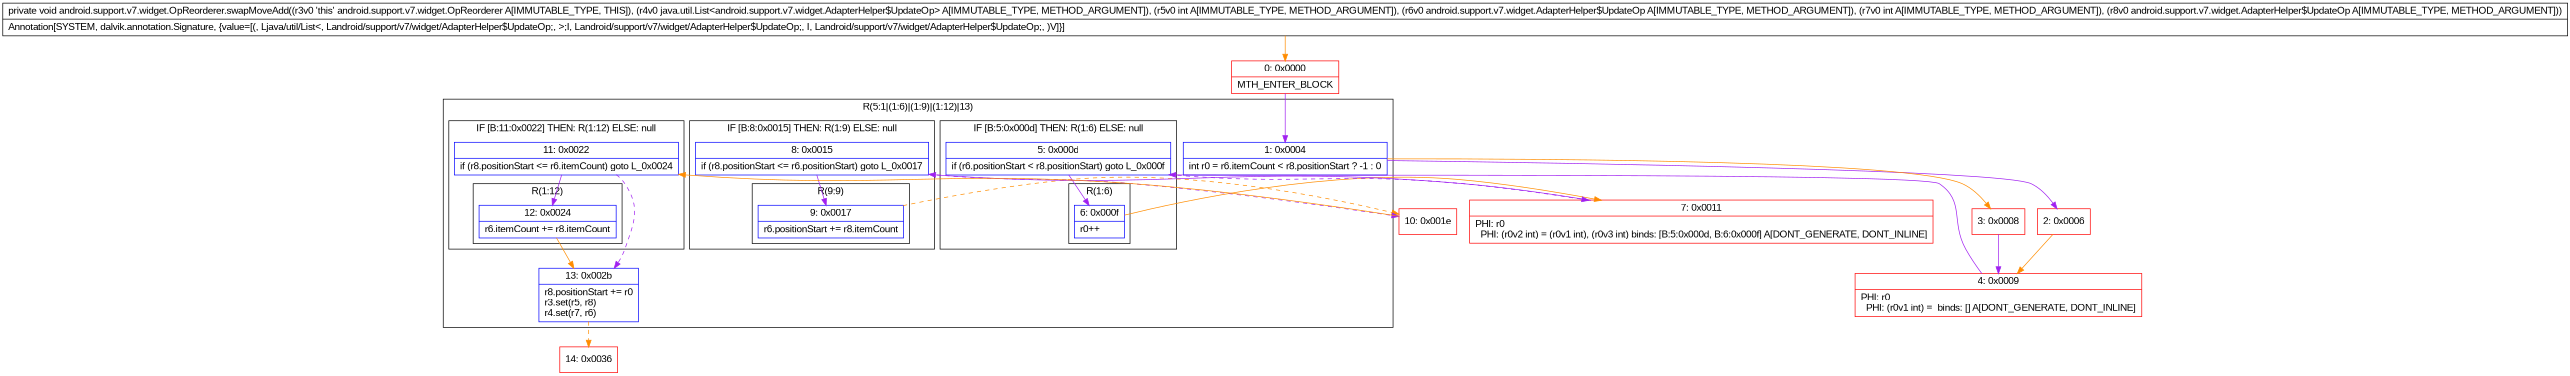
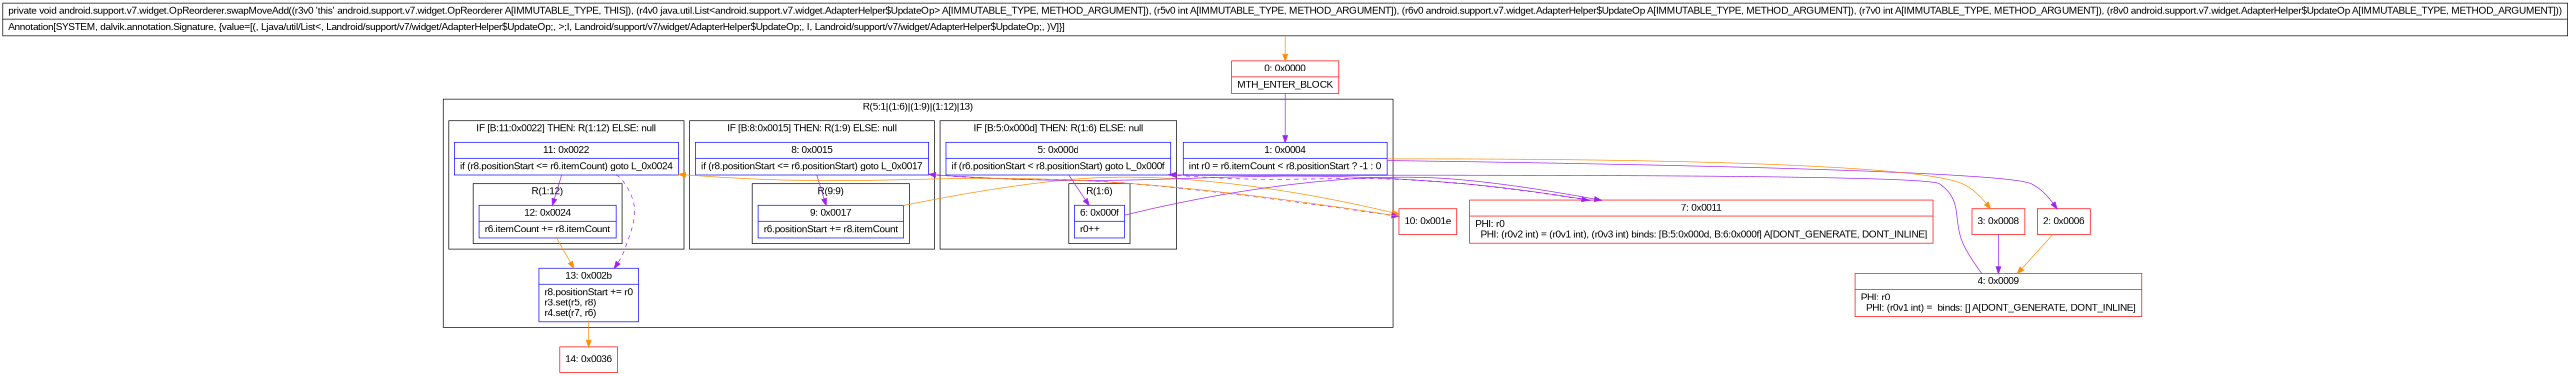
edge "9: 0x0017" -> "10: 0x001e": style dashed -> solid
edge "6: 0x000f" -> "7: 0x0011": color darkorange -> purple
edge "13: 0x002b" -> "14: 0x0036": style dashed -> solid
